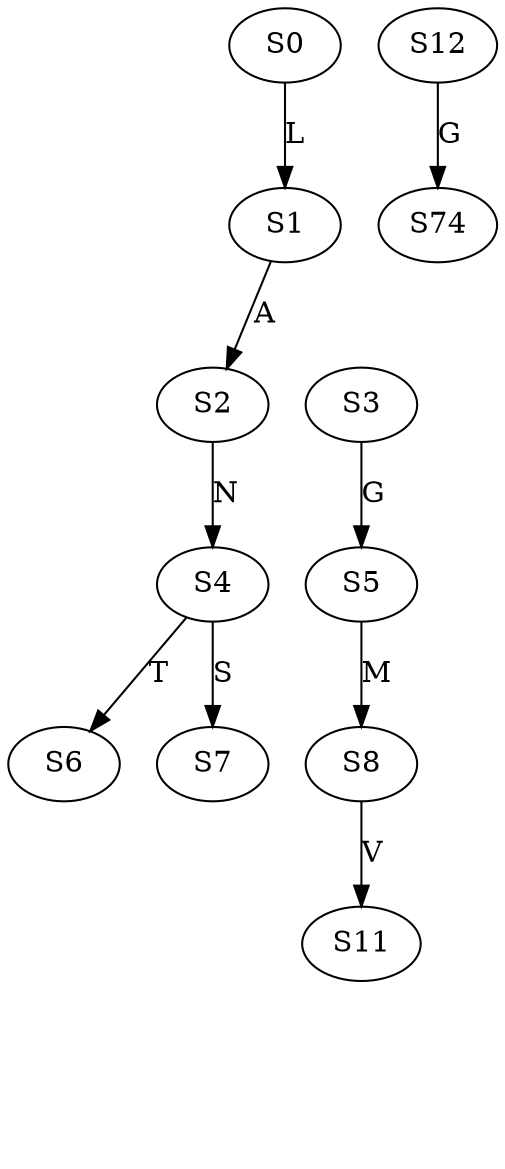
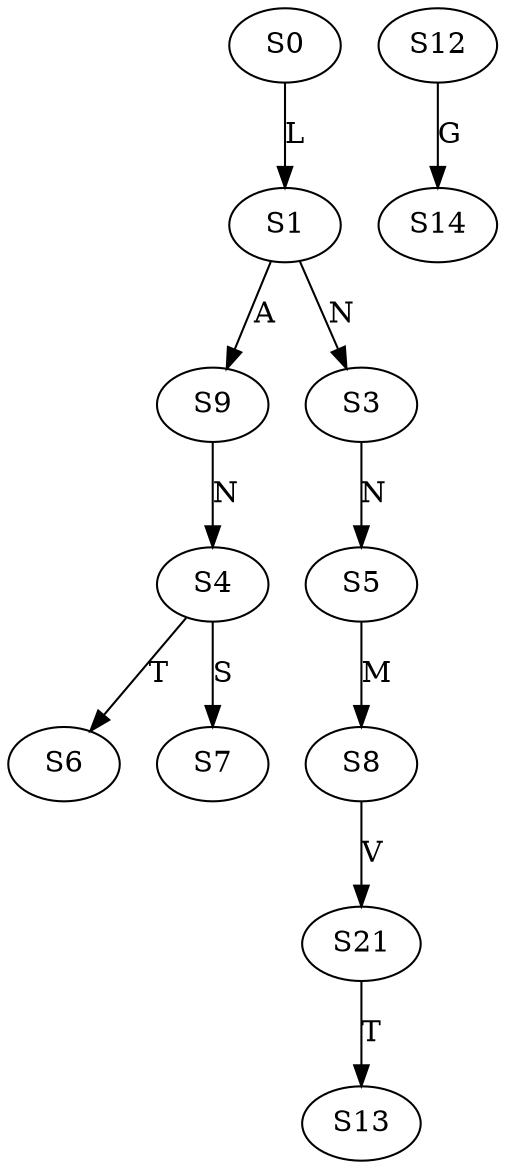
node "S74": label "S74" -> "S14"
edge "S1" -> "S3": added, label "N"
node "S2": label "S2" -> "S9"
edge "S3" -> "S5": label "G" -> "N"
node "S11": label "S11" -> "S21"
node "S13": added
